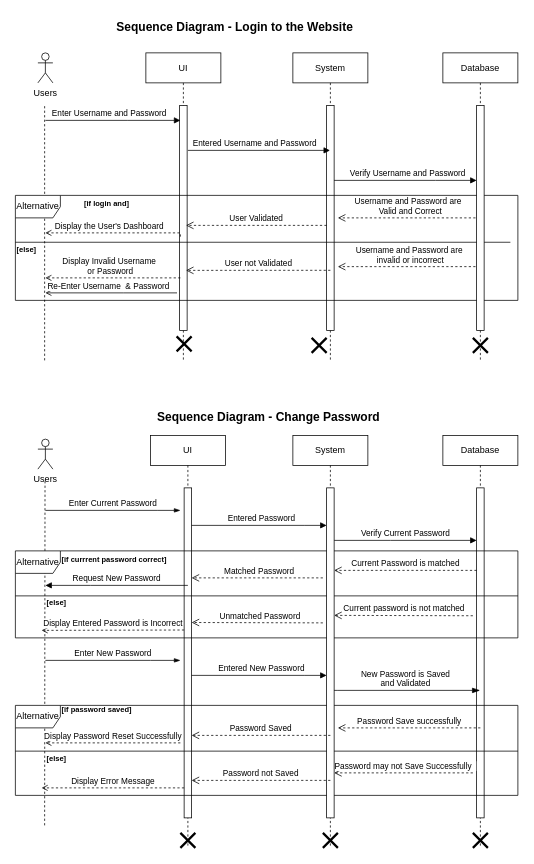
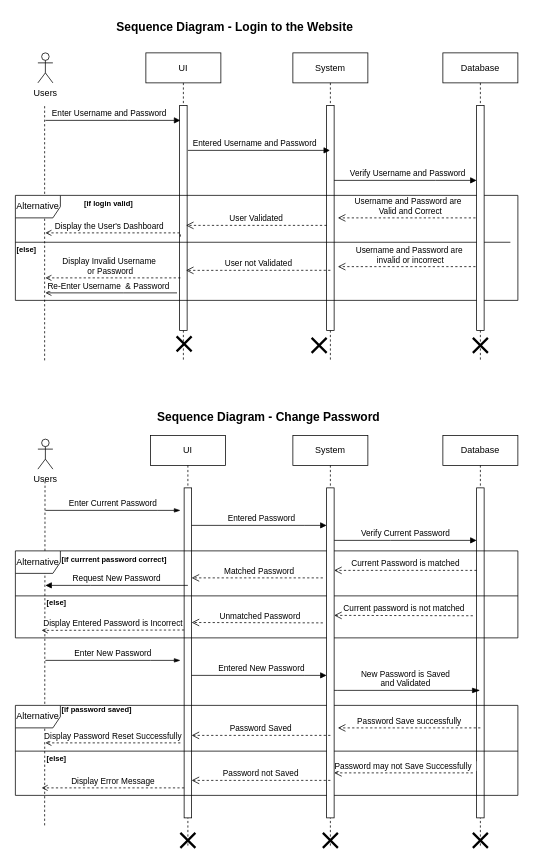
node "[if login and]": label "[if login and]" -> "[if login valid]"
